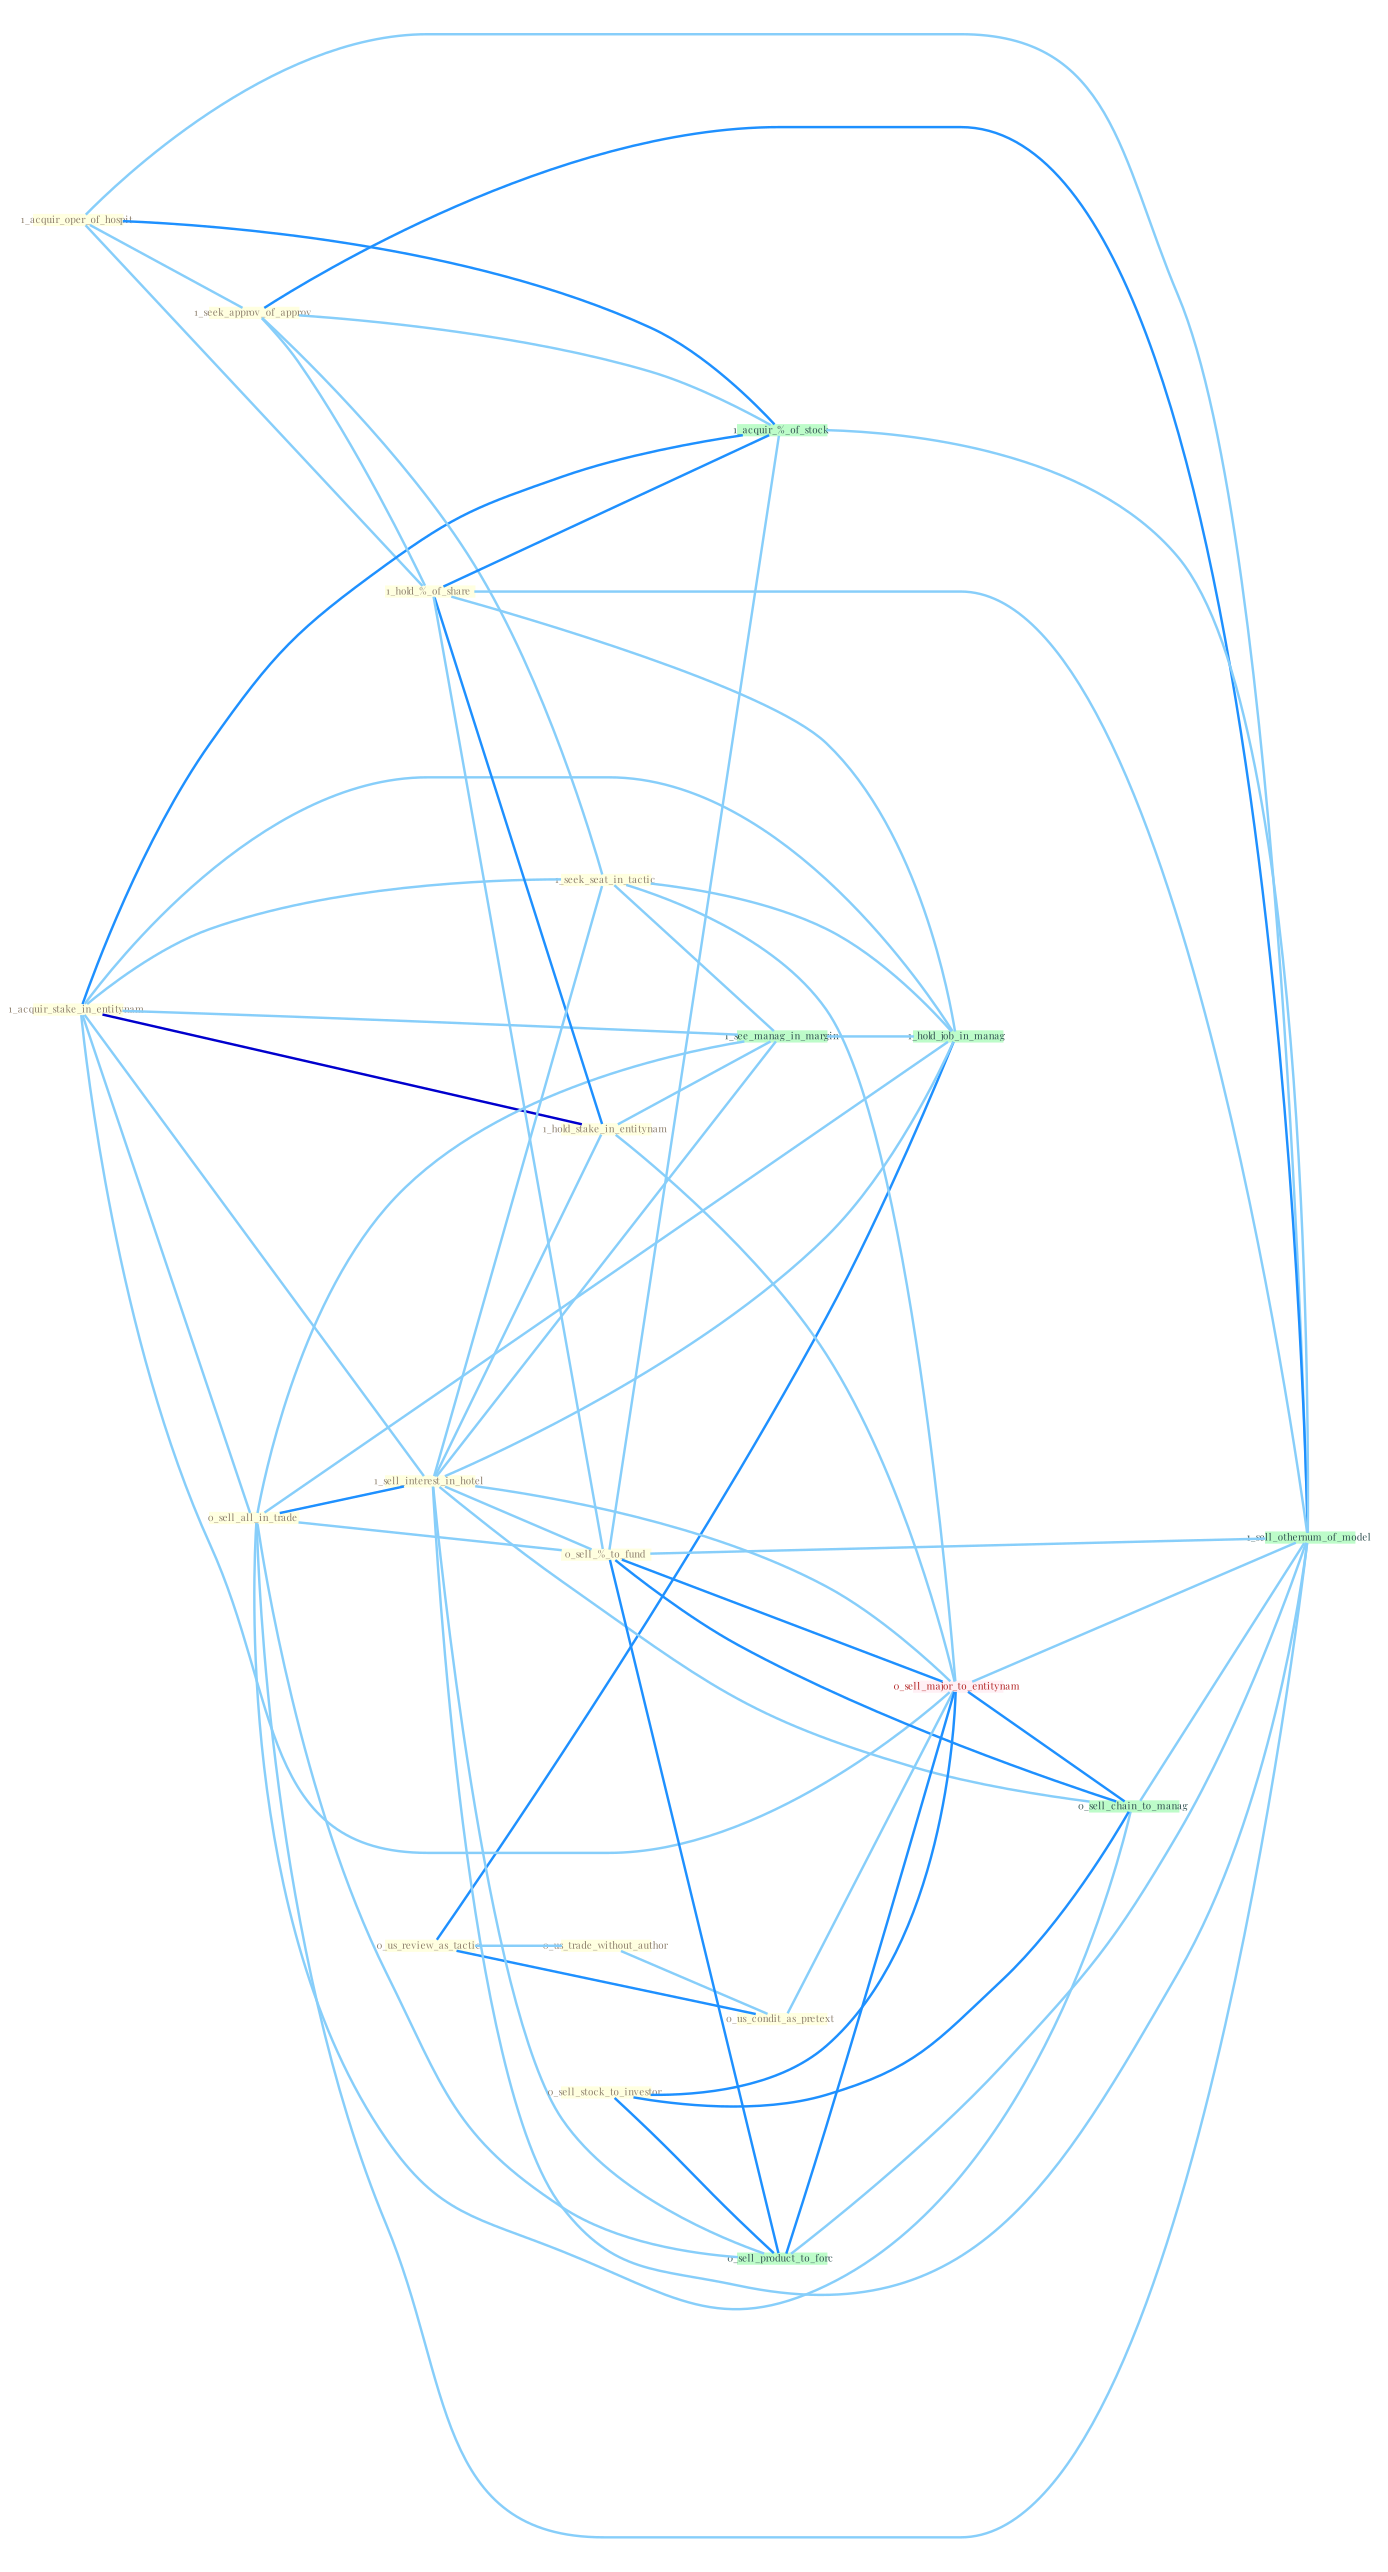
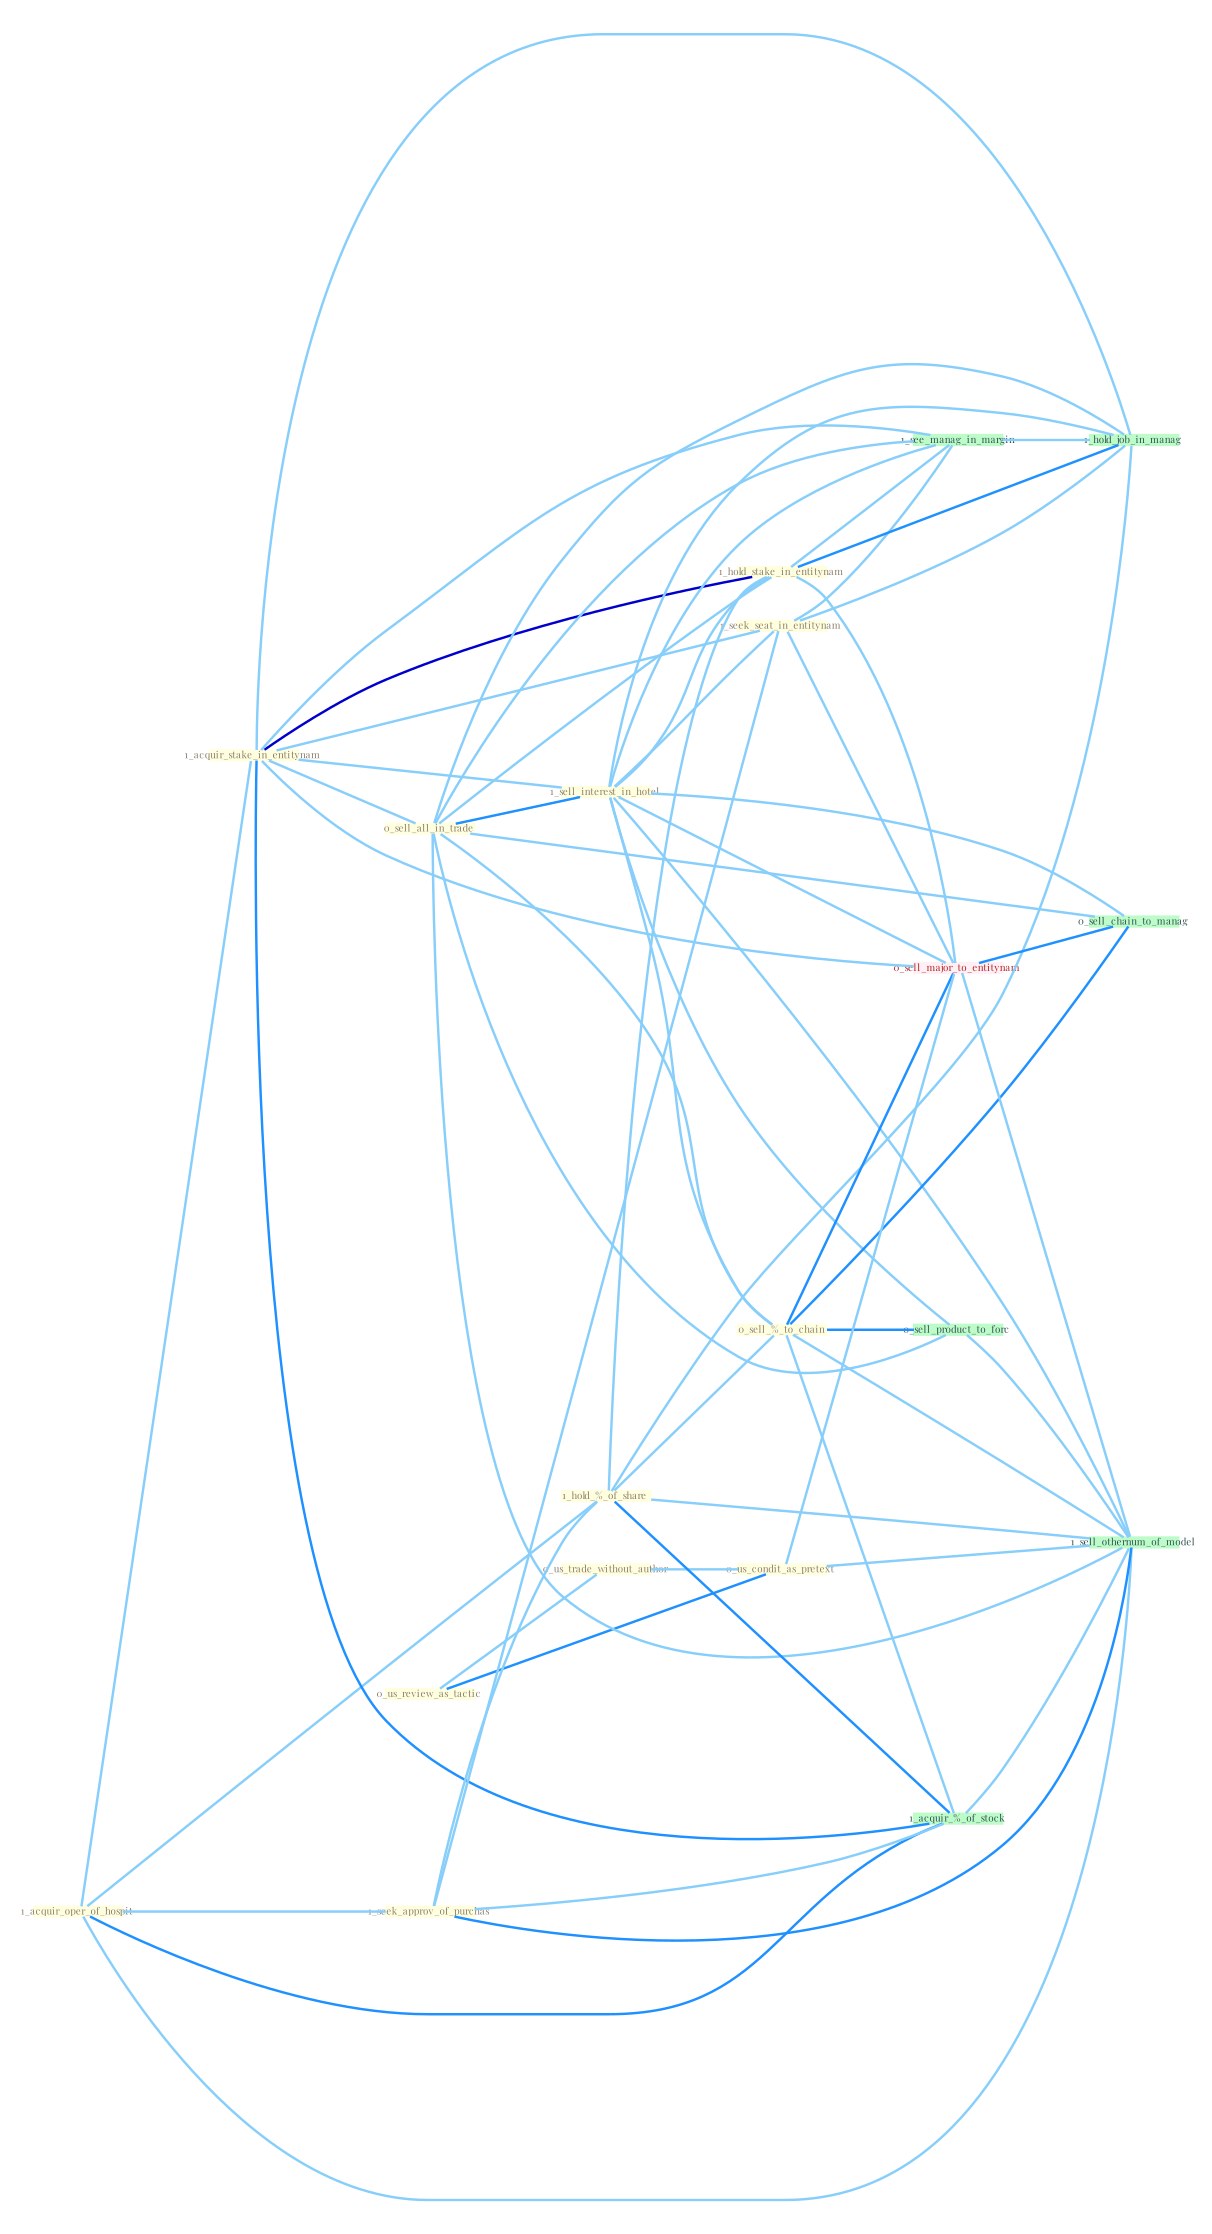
node "1_seek_approv_of_approv": label "1_seek_approv_of_approv" -> "1_seek_approv_of_purchas"
edge "1_hold_stake_in_entitynam" -- "0_sell_all_in_trade": added
edge "1_hold_%_of_share" -- "1_hold_stake_in_entitynam": color #1e90ff -> #87cefa
node "1_seek_seat_in_tactic": label "1_seek_seat_in_tactic" -> "1_seek_seat_in_entitynam"
edge "1_acquir_stake_in_entitynam" -- "1_acquir_oper_of_hospit": added
edge "1_hold_job_in_manag" -- "0_us_review_as_tactic": now "1_hold_job_in_manag" -- "1_hold_stake_in_entitynam"
node "0_sell_%_to_fund": label "0_sell_%_to_fund" -> "0_sell_%_to_chain"
edge "1_sell_othernum_of_model" -- "0_sell_chain_to_manag": now "1_sell_othernum_of_model" -- "0_us_condit_as_pretext"
edge "0_sell_major_to_entitynam" -- "0_sell_product_to_forc": removed
node "0_sell_stock_to_investor": removed
